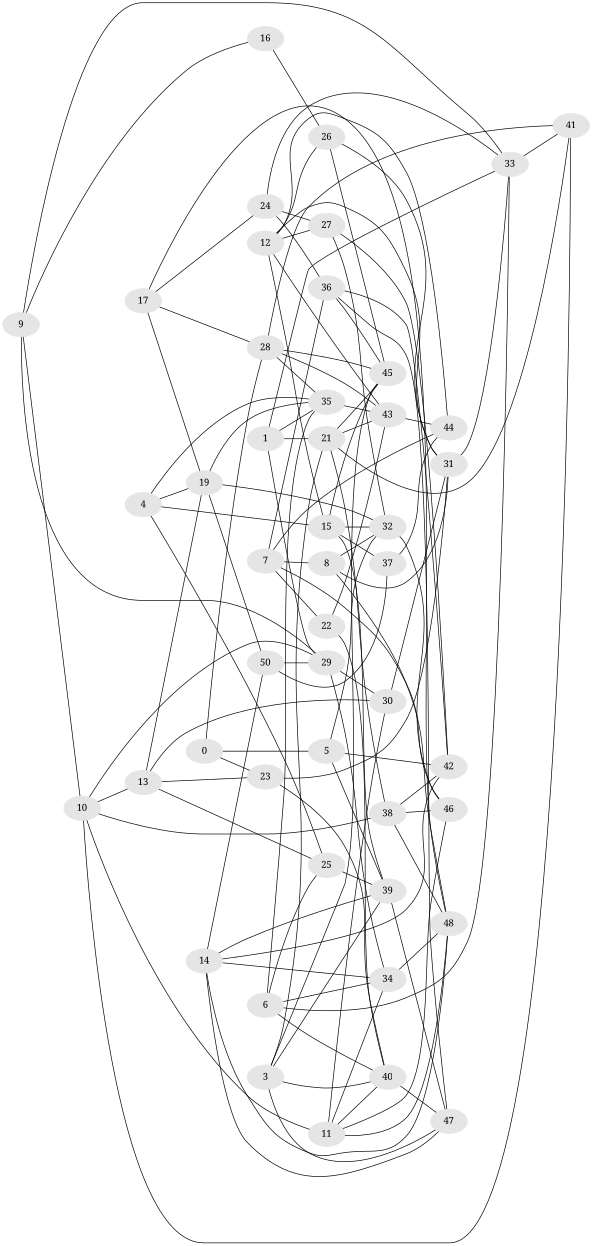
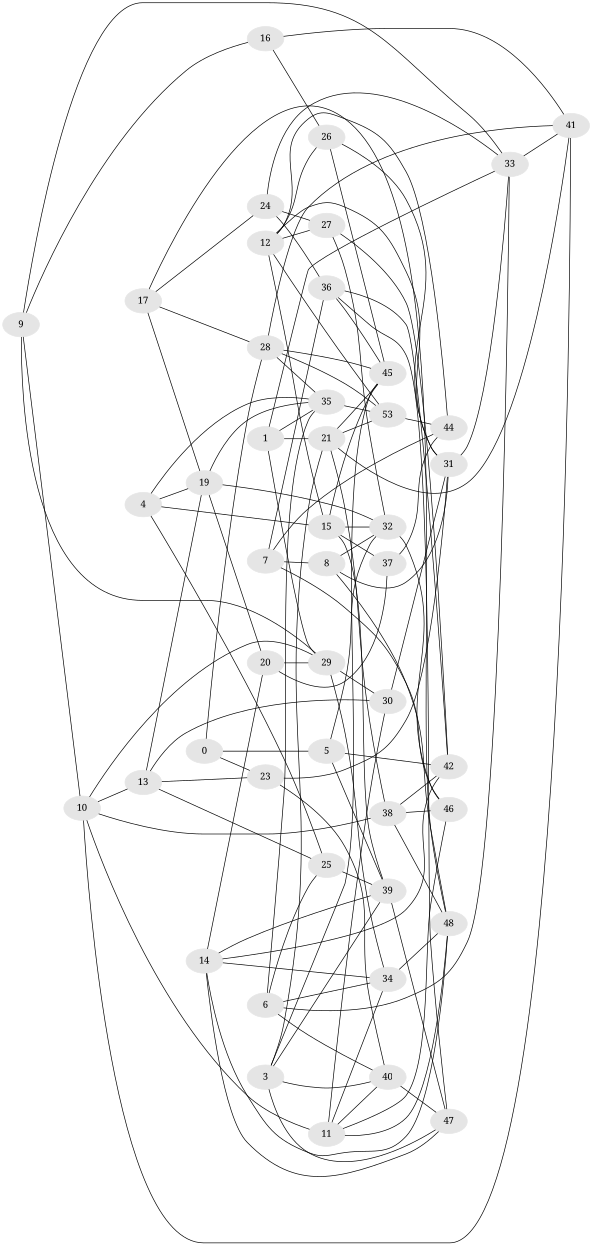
edge "16" -- "41": added
node "43": label "43" -> "53"
node "22": removed
node "50": label "50" -> "20"
